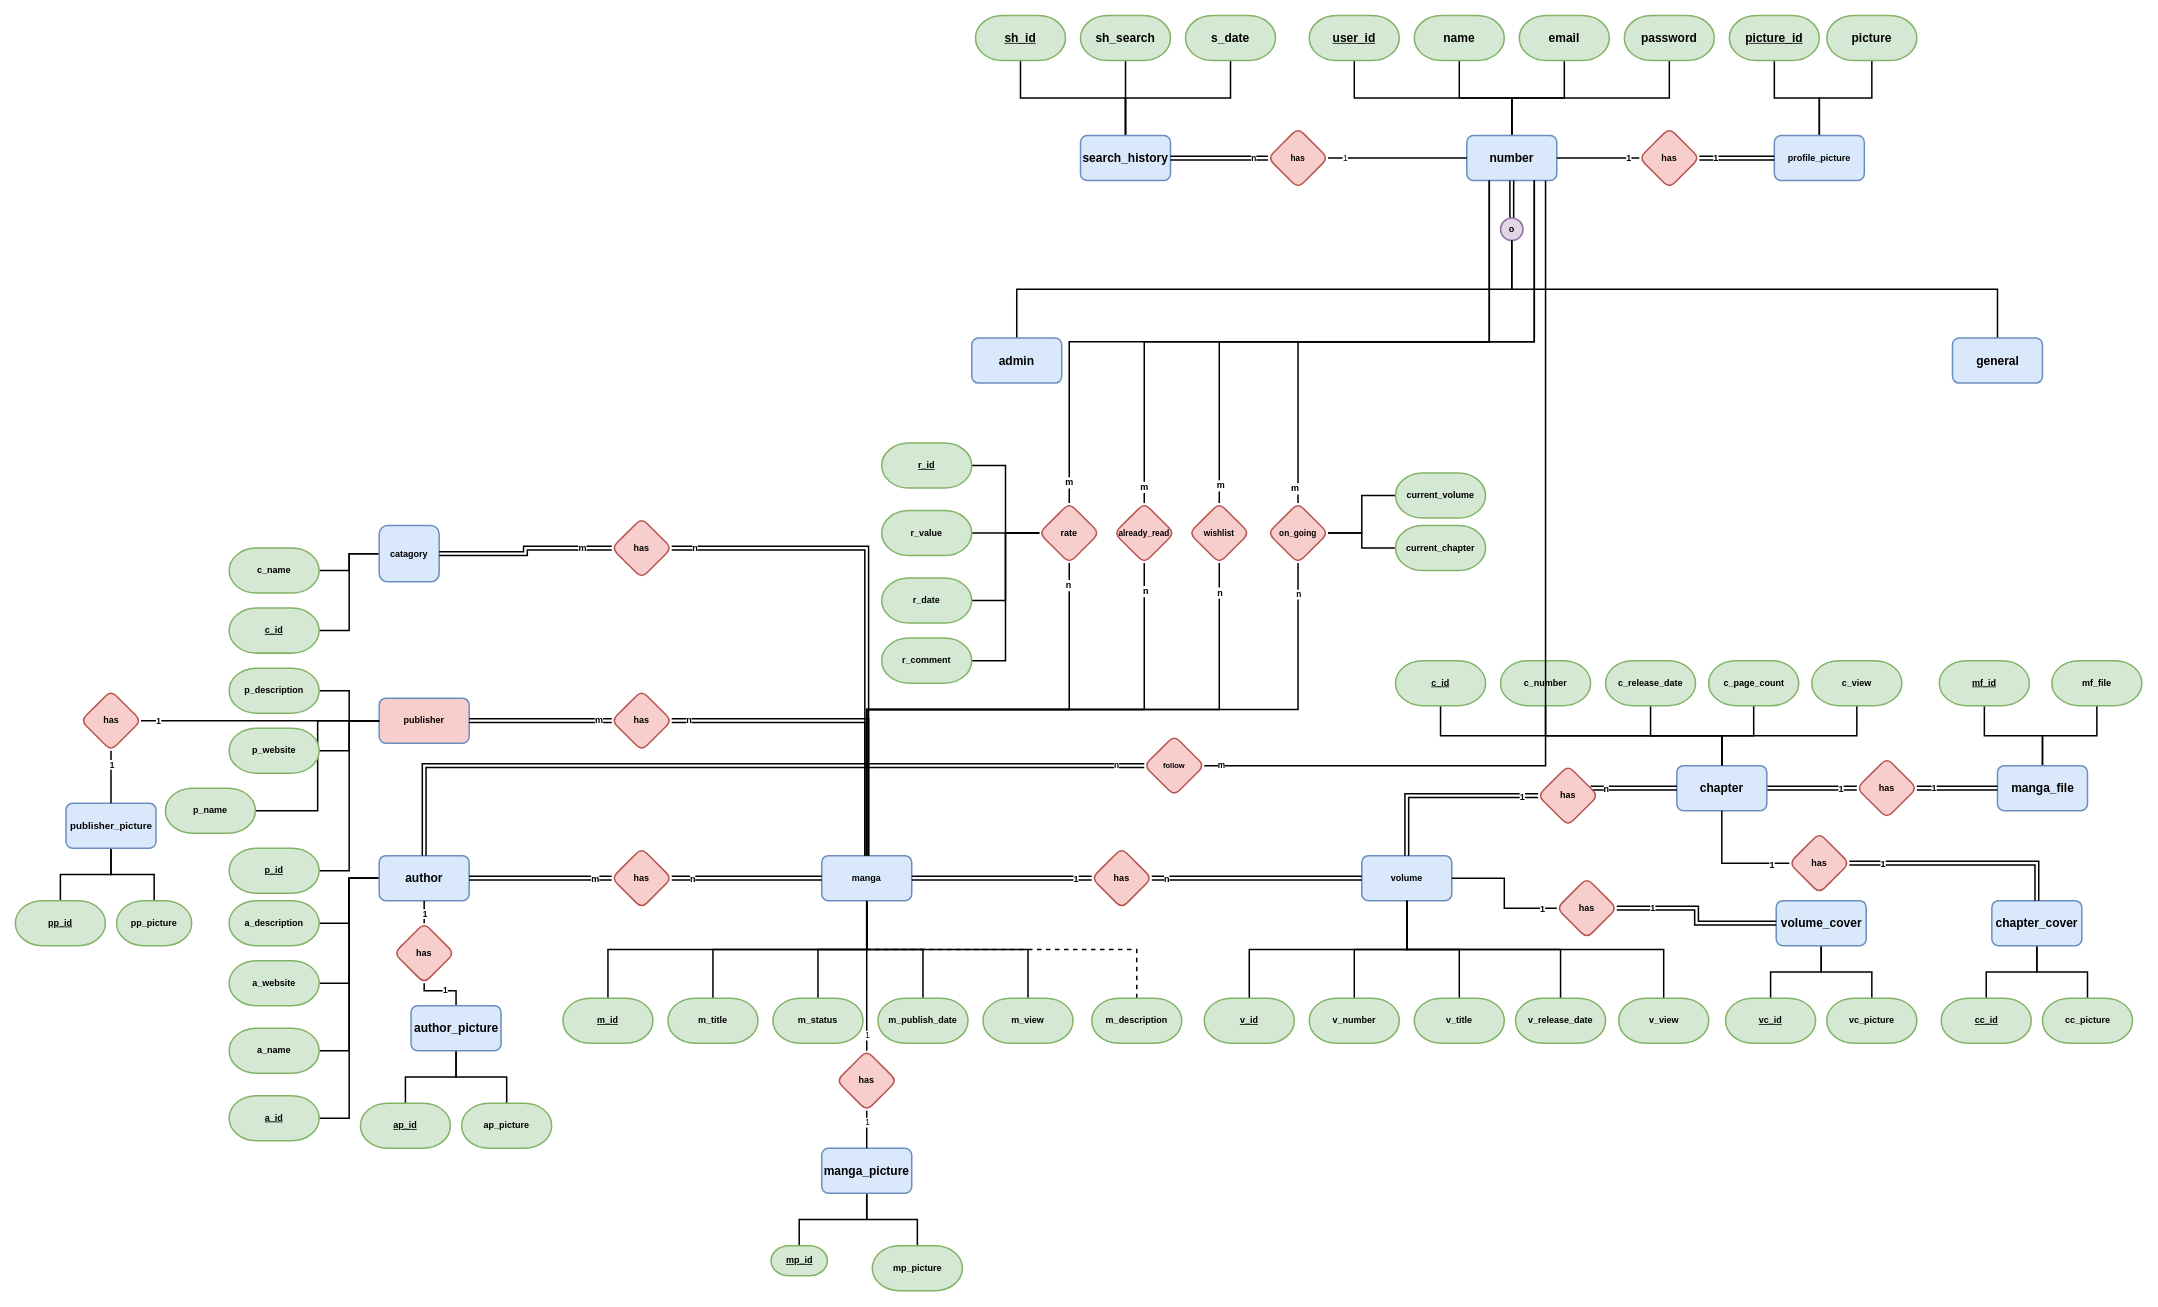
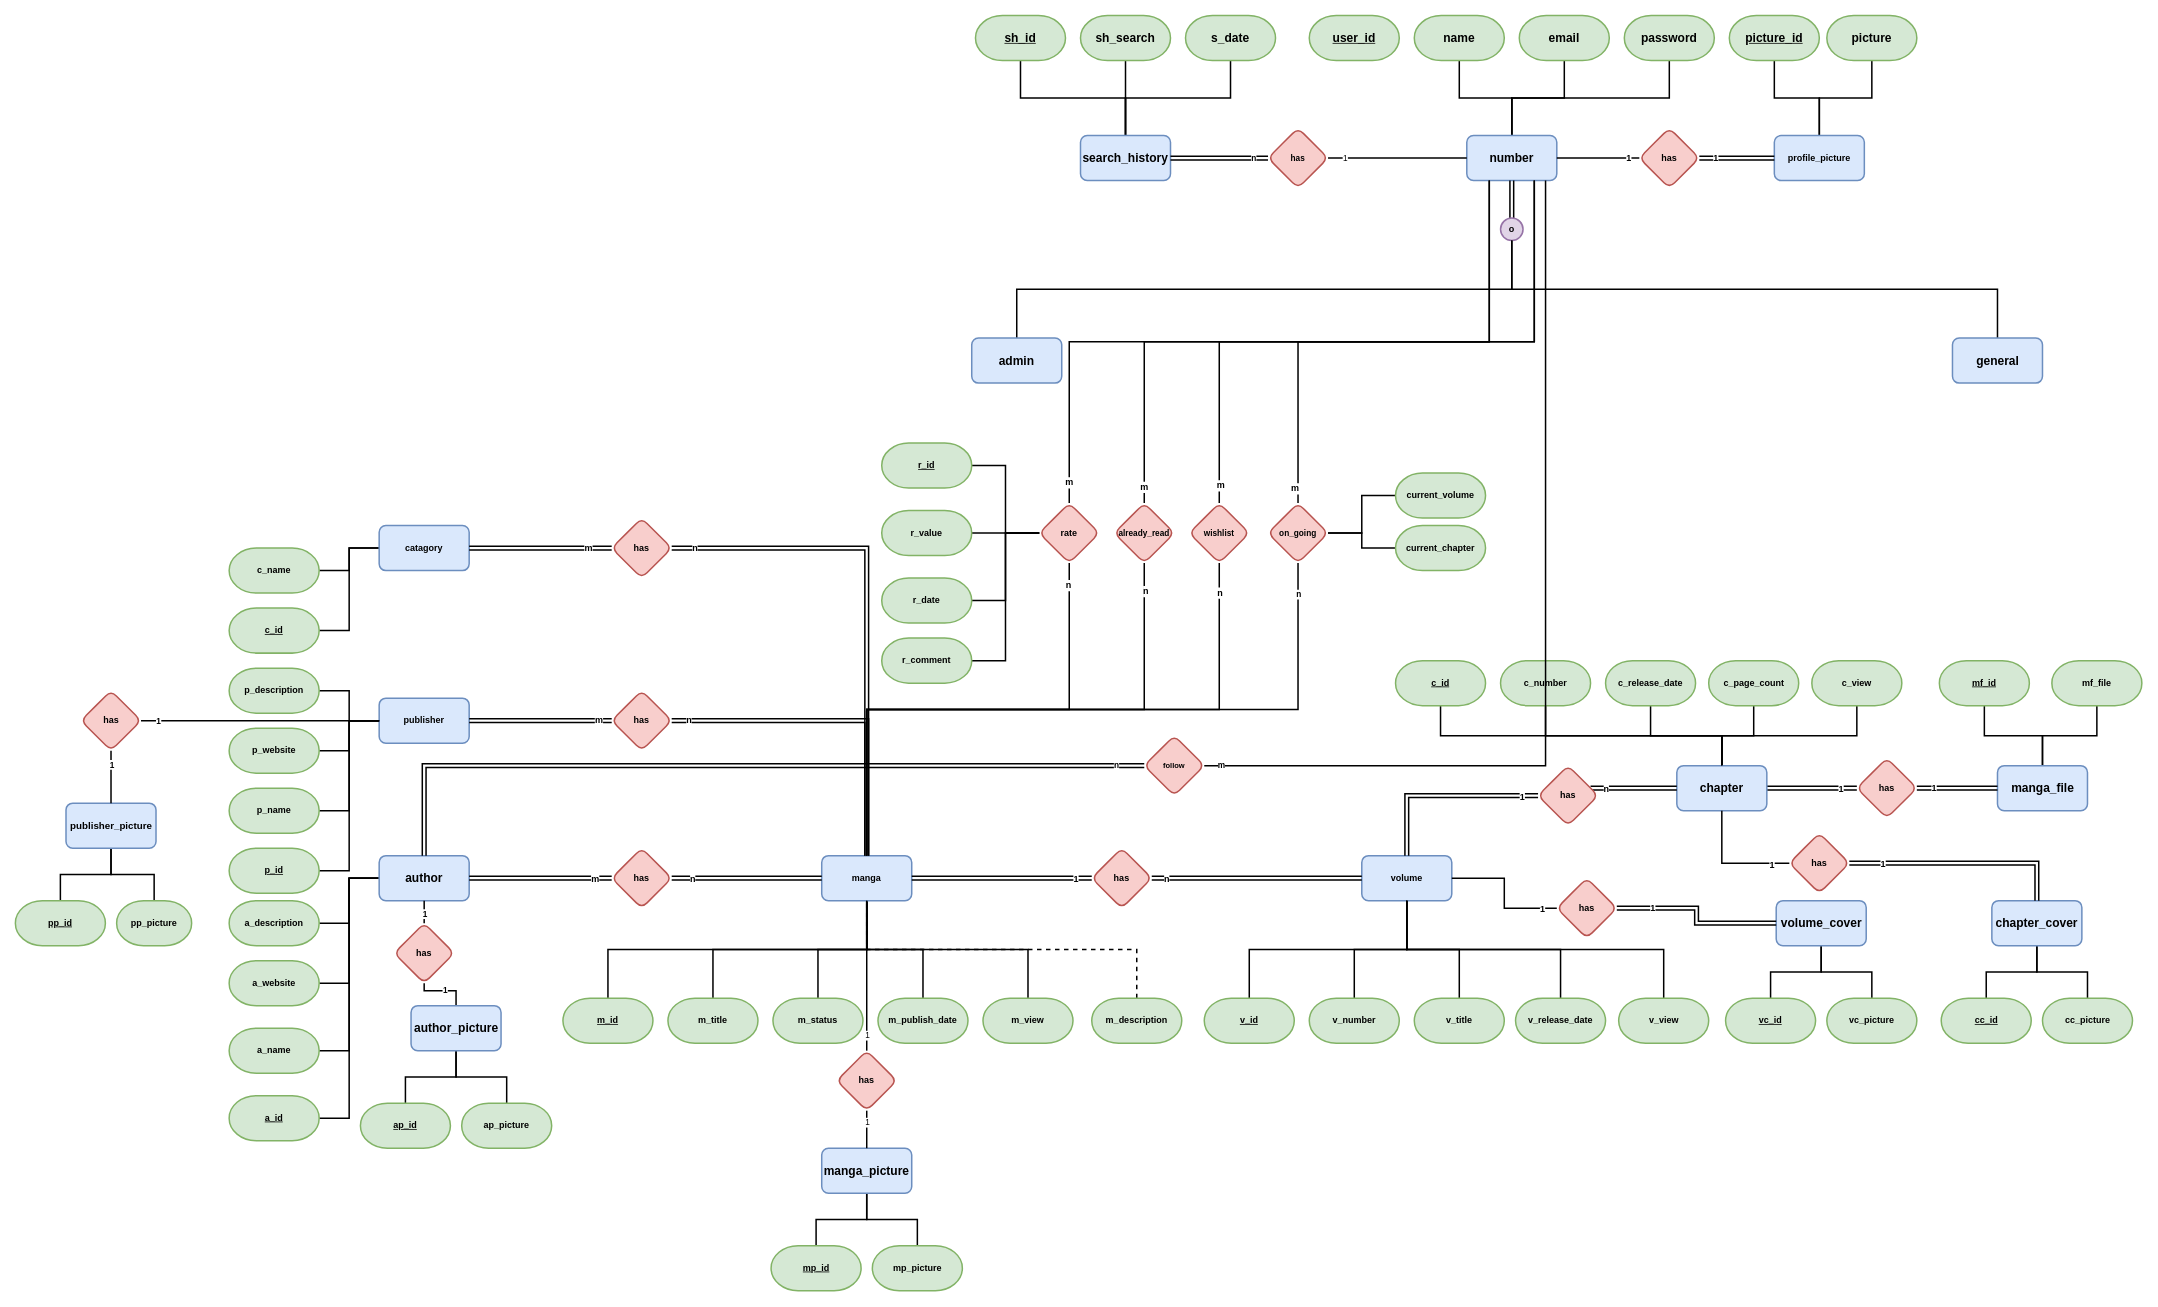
edge "user_id" -- "number": removed
node "catagory": size 60x56 -> 90x45
node "publisher": fillcolor #f8cecc -> #dae8fc
node "p_name": moved (210, 810) -> (274, 810)
node "mp_id": size 56x30 -> 90x45
